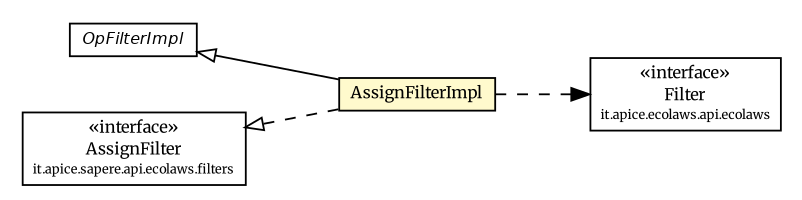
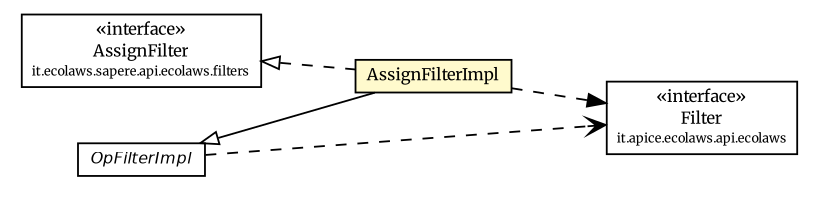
edge "OpFilterImpl" -> "Filter": added
node "AssignFilter": text "it.apice.sapere.api.ecolaws.filters" -> "it.ecolaws.sapere.api.ecolaws.filters"
